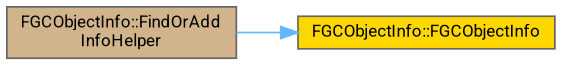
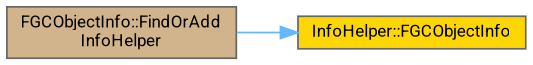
node "FGCObjectInfo::FGCObjectInfo": label "FGCObjectInfo::FGCObjectInfo" -> "InfoHelper::FGCObjectInfo"
